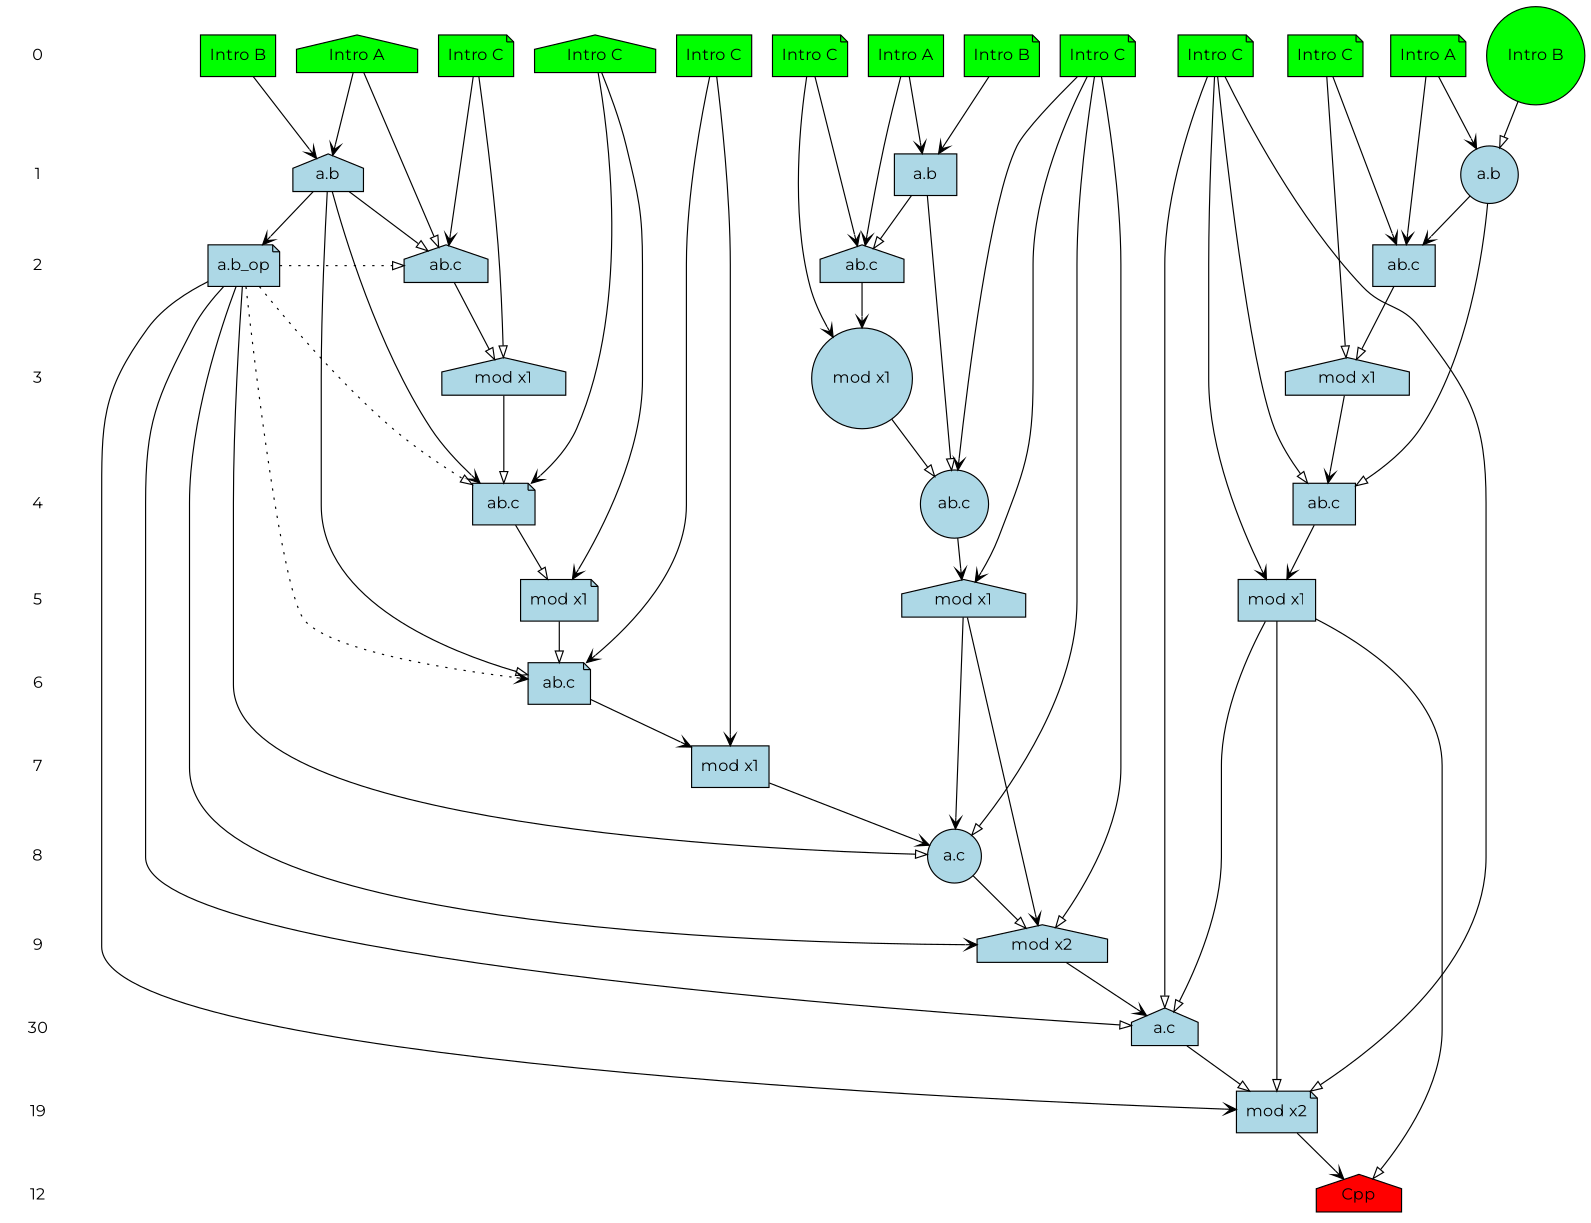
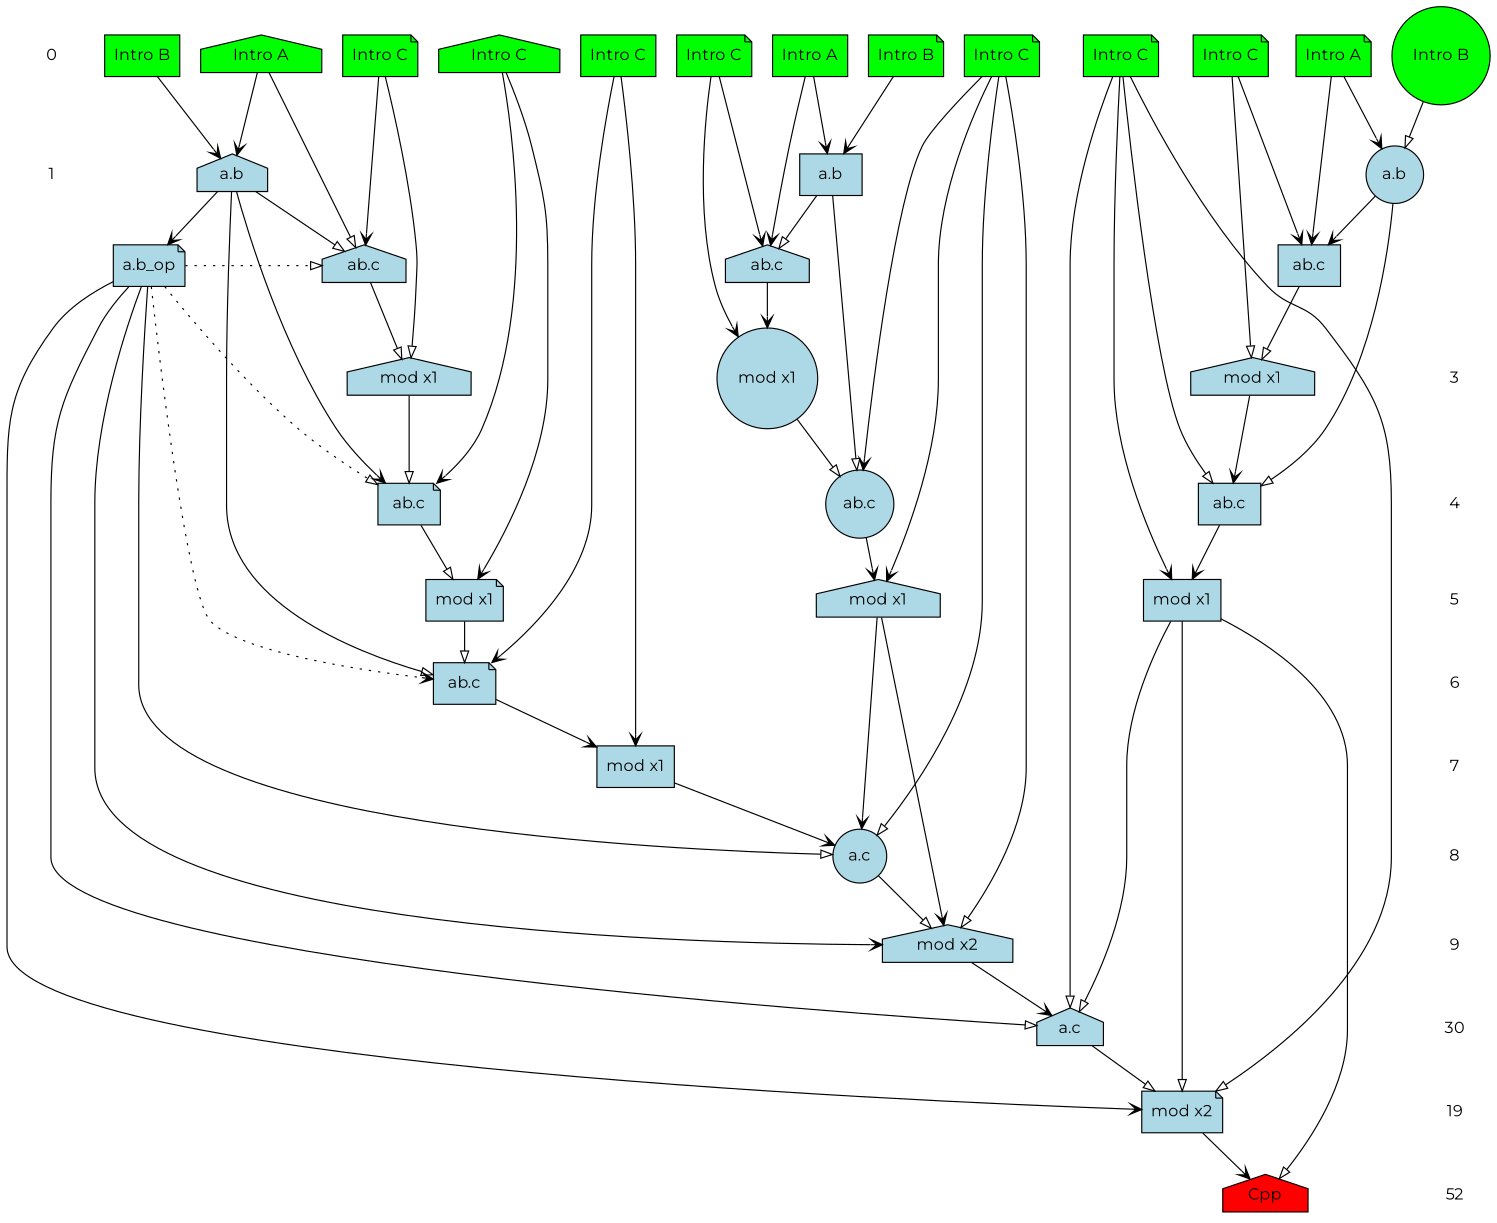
node "2": removed
node "12": label "12" -> "52"
